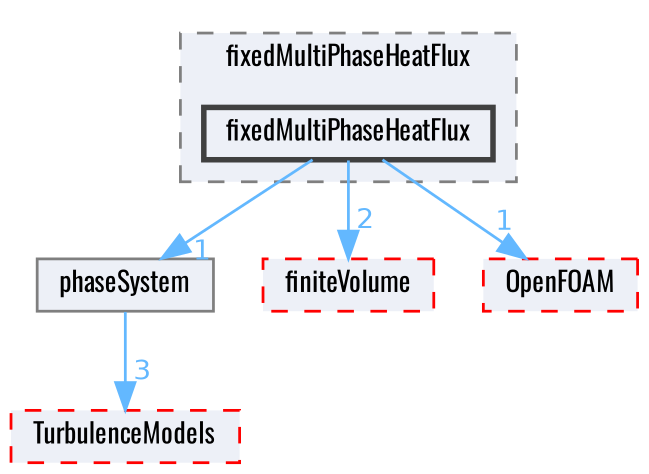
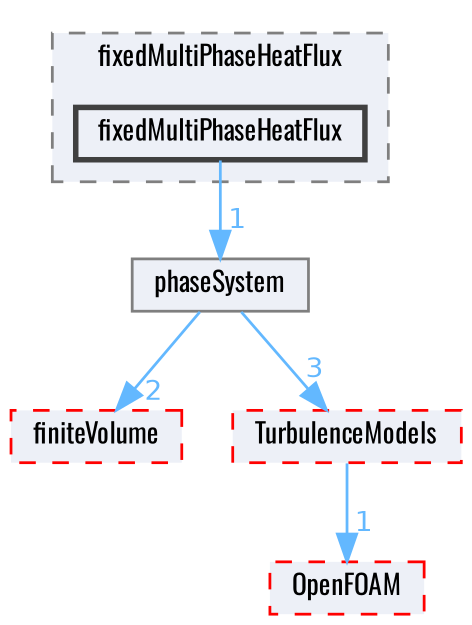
edge "fixedMultiPhaseHeatFlux" -> "finiteVolume": now "phaseSystem" -> "finiteVolume"
edge "fixedMultiPhaseHeatFlux" -> "OpenFOAM": now "TurbulenceModels" -> "OpenFOAM"
